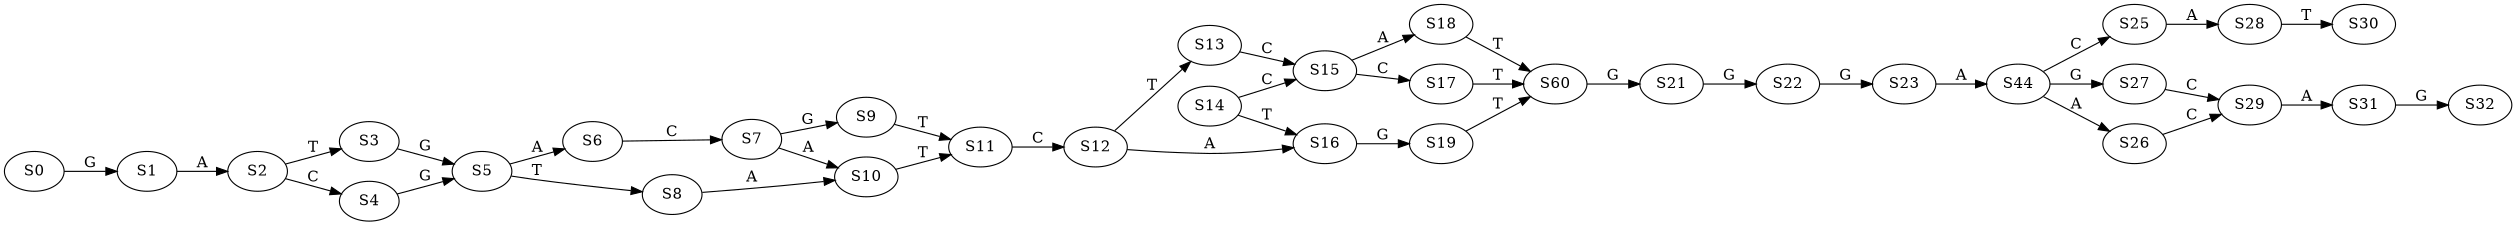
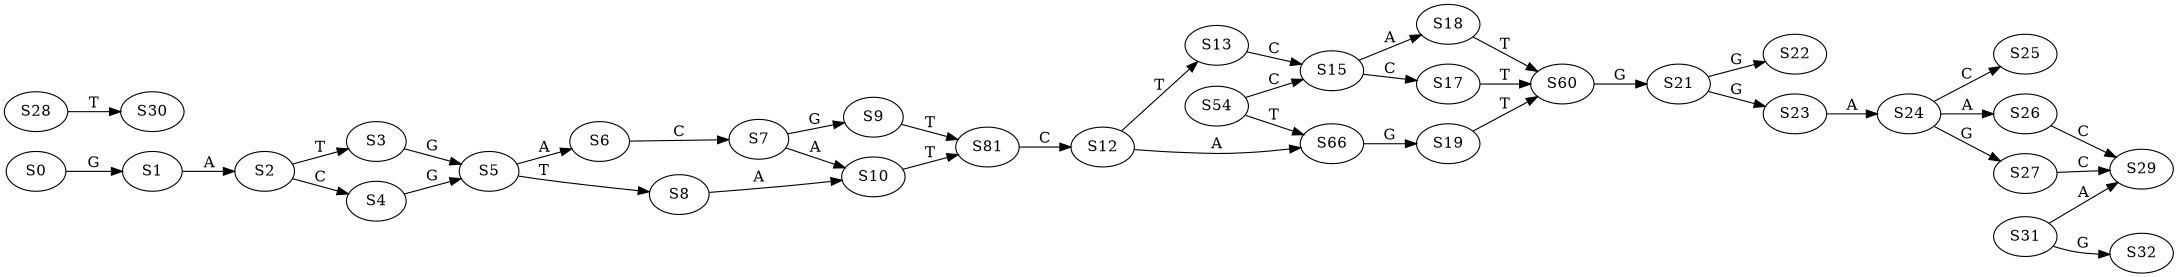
edge "S25" -> "S28": removed, label "A"
edge "S22" -> "S23": now "S21" -> "S23"
node "S44": label "S44" -> "S24"
edge "S29" -> "S31": reversed
node "S14": label "S14" -> "S54"
node "S16": label "S16" -> "S66"
node "S11": label "S11" -> "S81"
